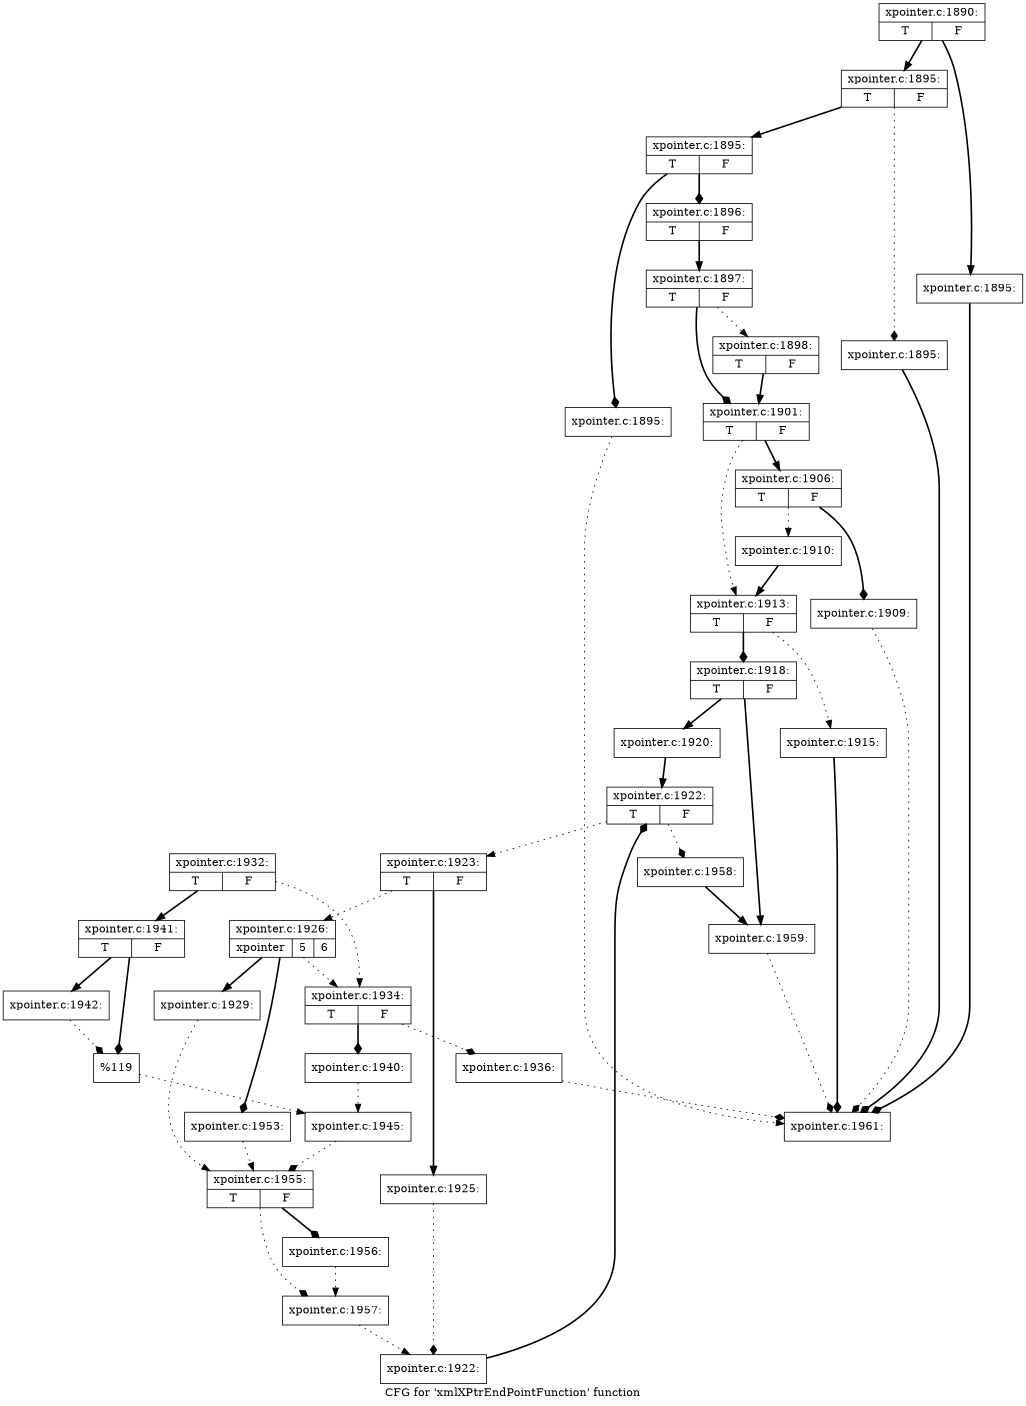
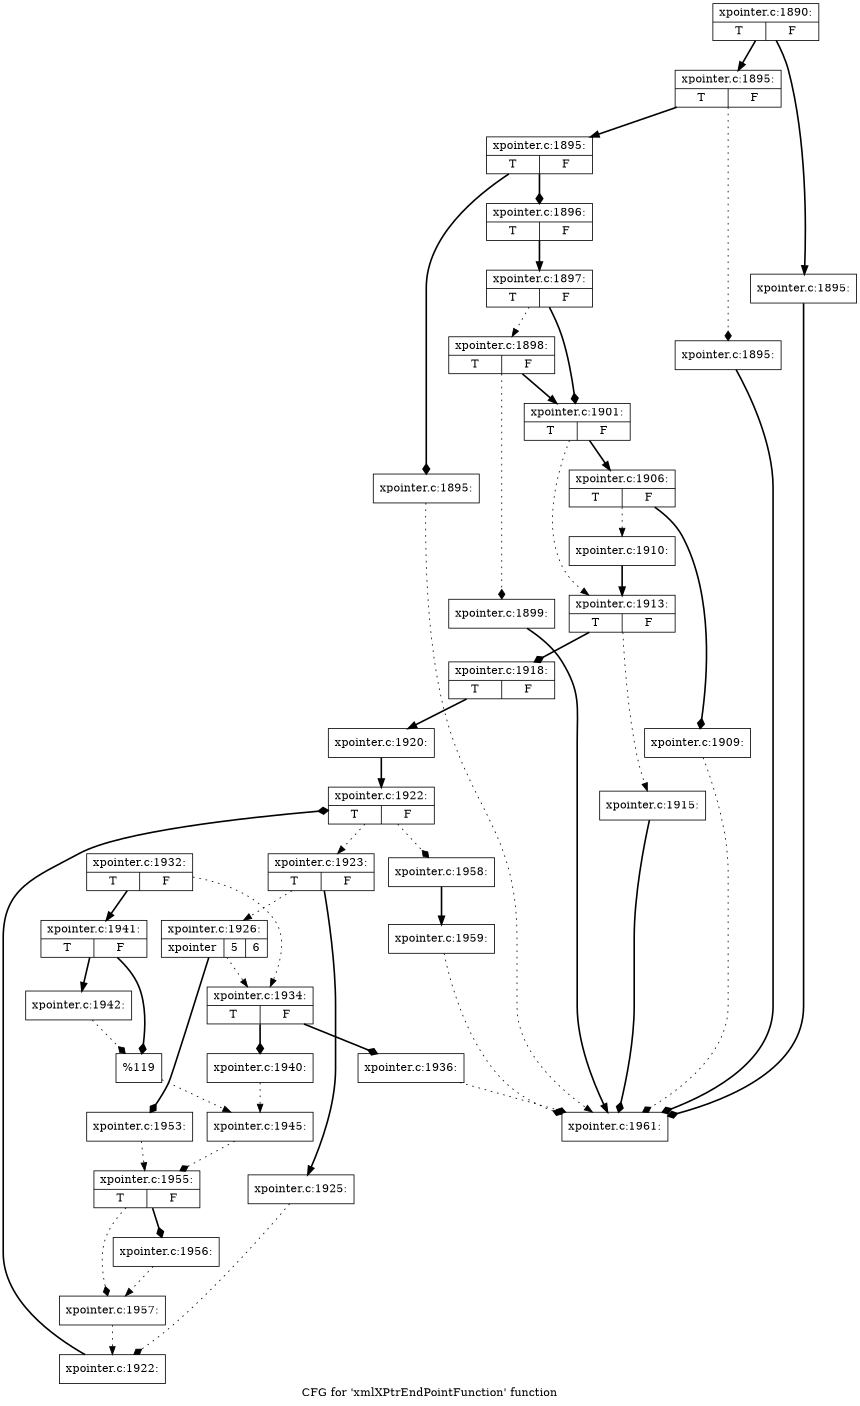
node "xpointer.c:1899:": added
edge "xpointer.c:1918:" -> "xpointer.c:1959:": removed
node "xpointer.c:1929:": removed
edge "xpointer.c:1934:" -> "xpointer.c:1936:": style dotted -> bold
